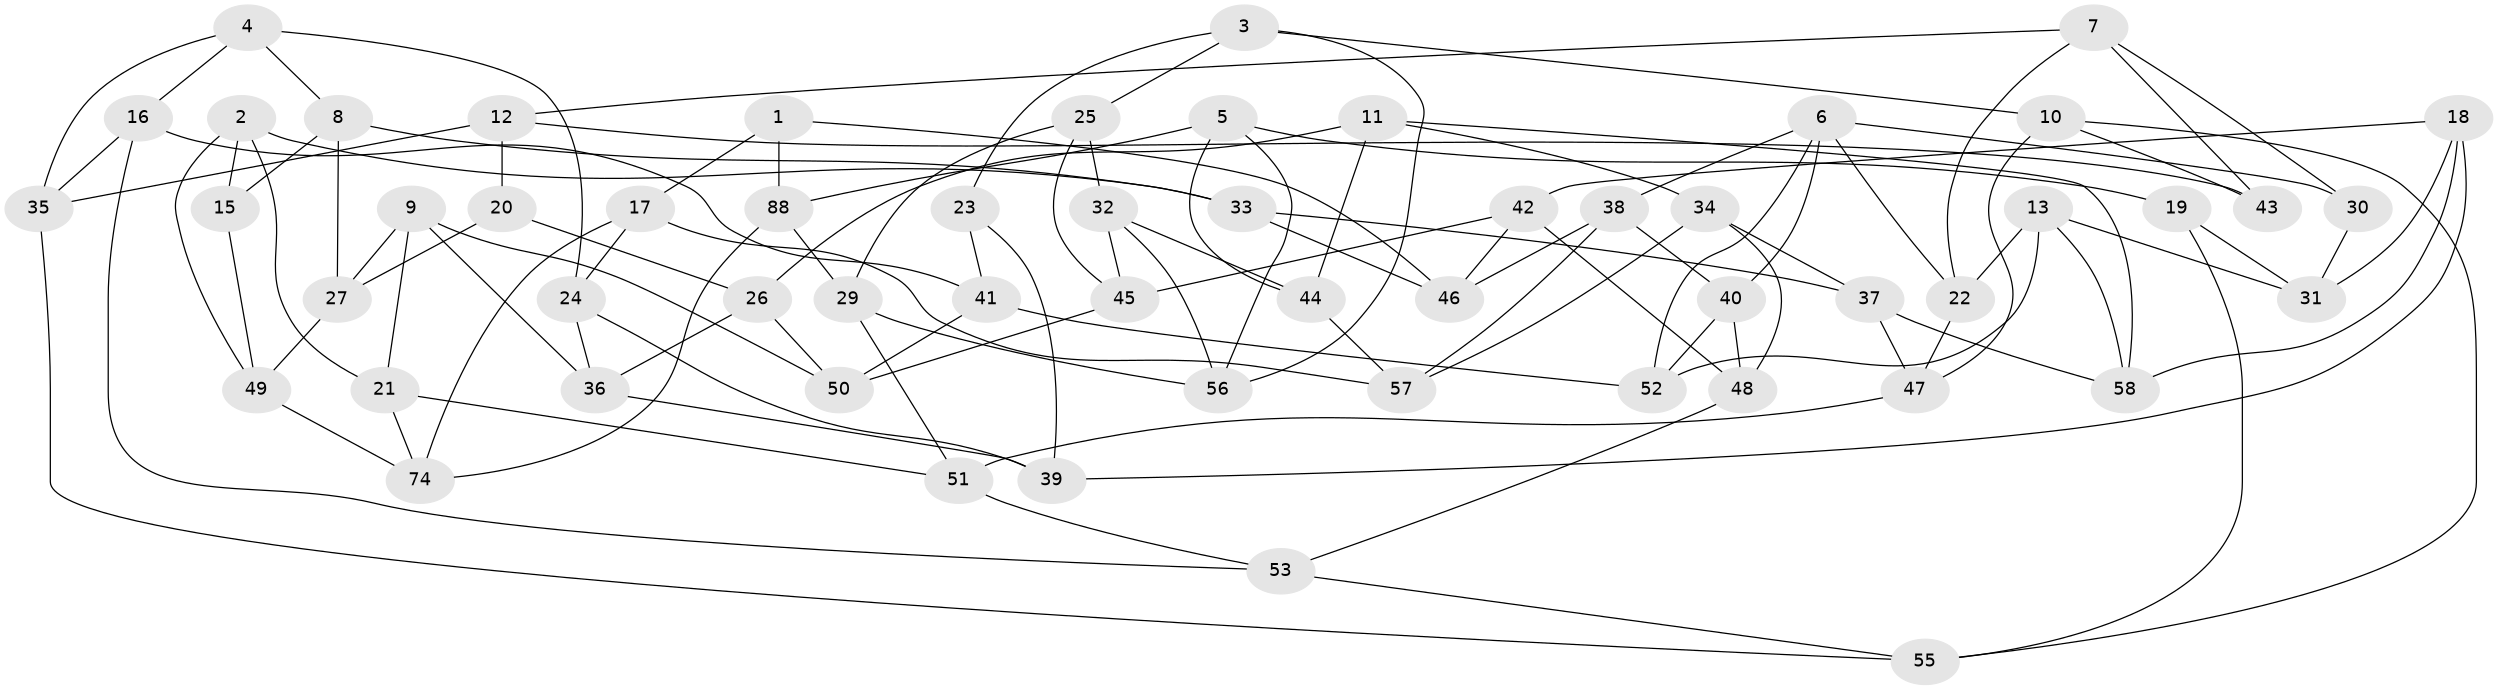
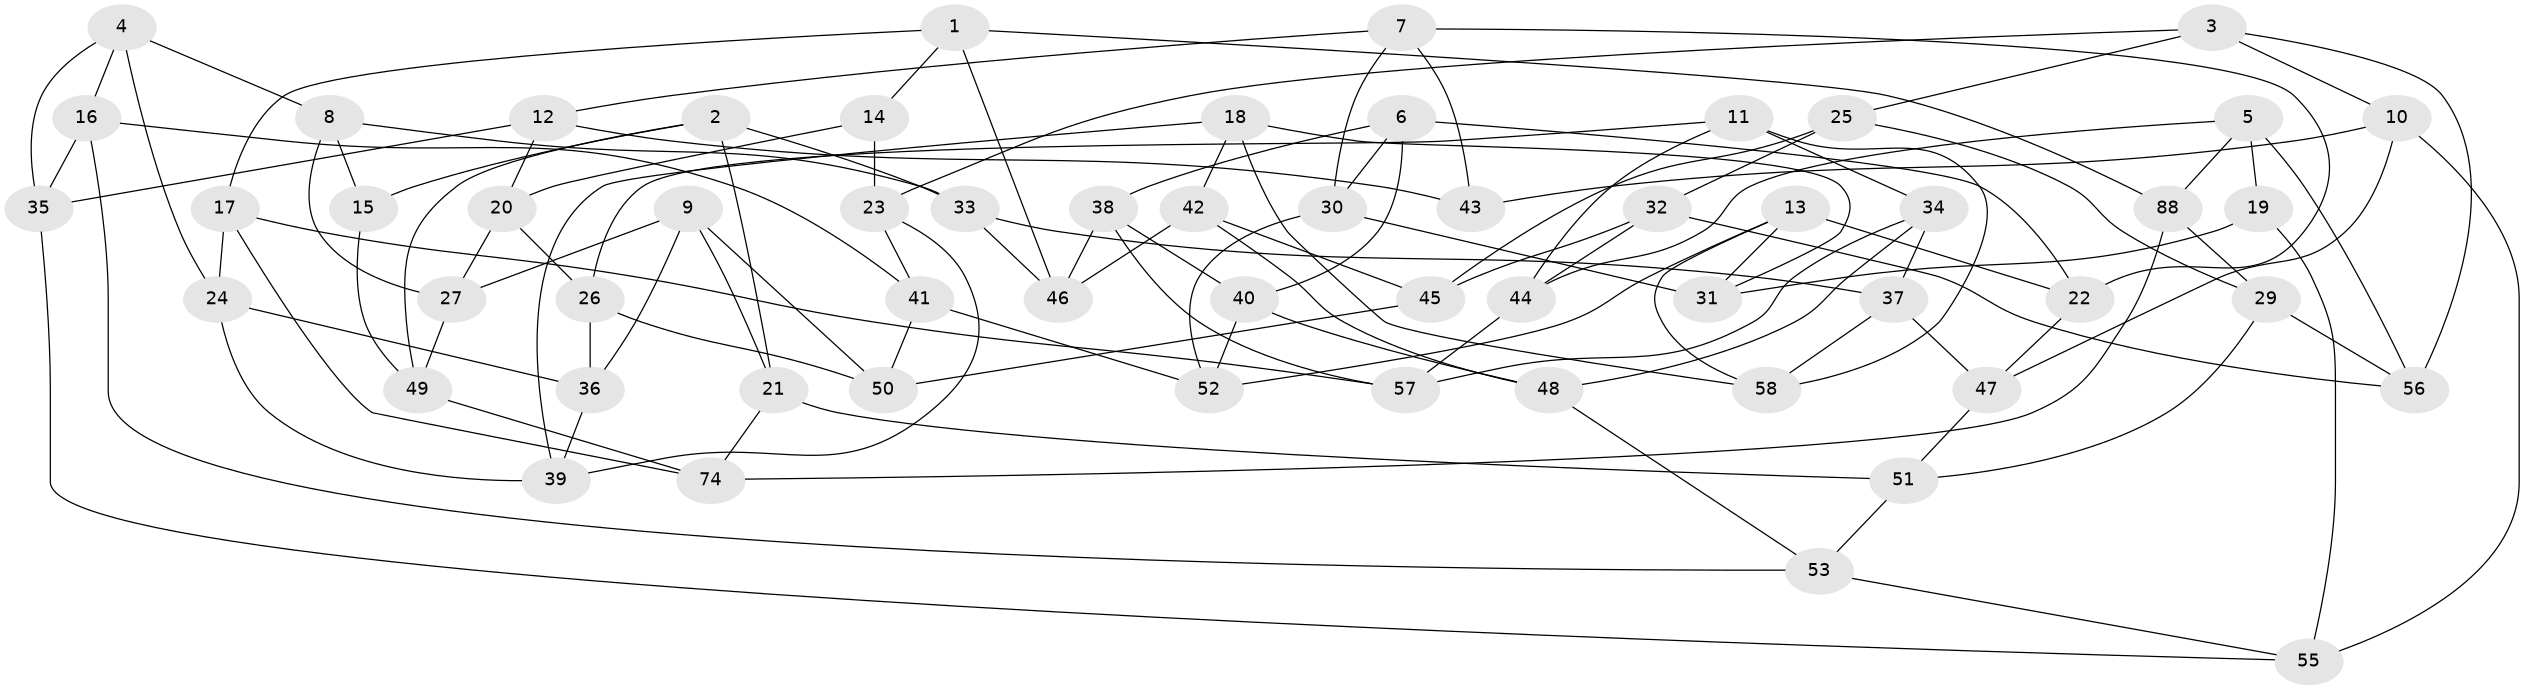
node "14": added
edge "6" -- "52": now "30" -- "52"
